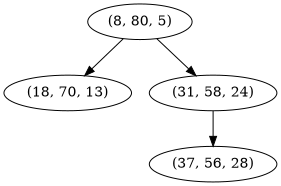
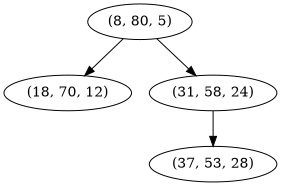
node "(18, 70, 13)": label "(18, 70, 13)" -> "(18, 70, 12)"
node "(37, 56, 28)": label "(37, 56, 28)" -> "(37, 53, 28)"
